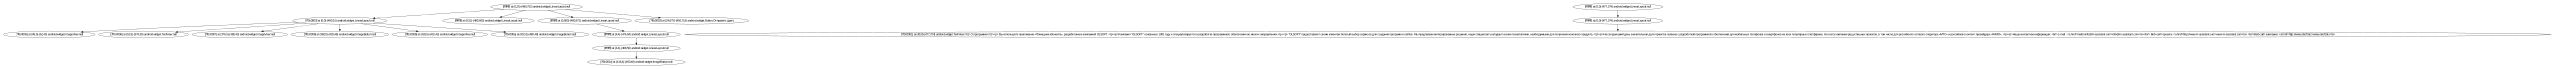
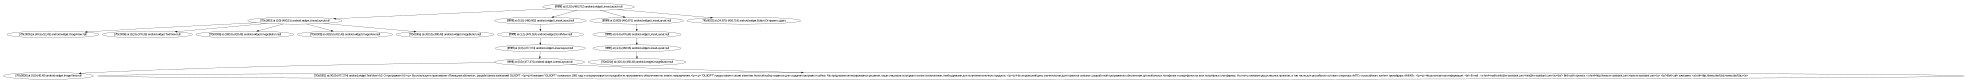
node "[7f0c0007] at (376,5)-(380,43) android.widget.ImageView:null": removed
node "[ffffffff] at (1,2)-(478,524) android.widget.ScrollView:null": added
node "[7f0c0000] at (0,0)-(40,40) android.widget.ImageView:null": added
